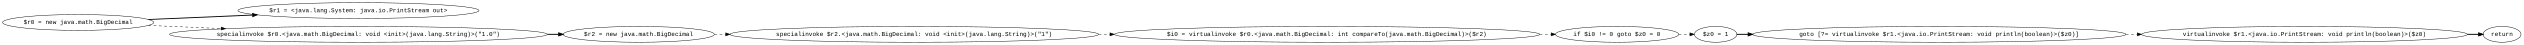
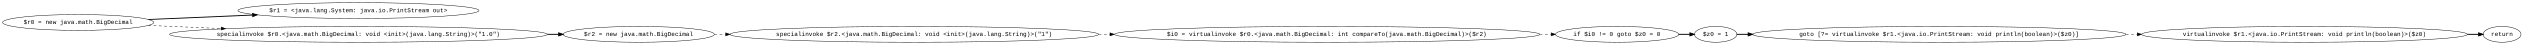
edge "if $i0 != 0 goto $z0 = 0" -> "$z0 = 1": style dashed -> bold
